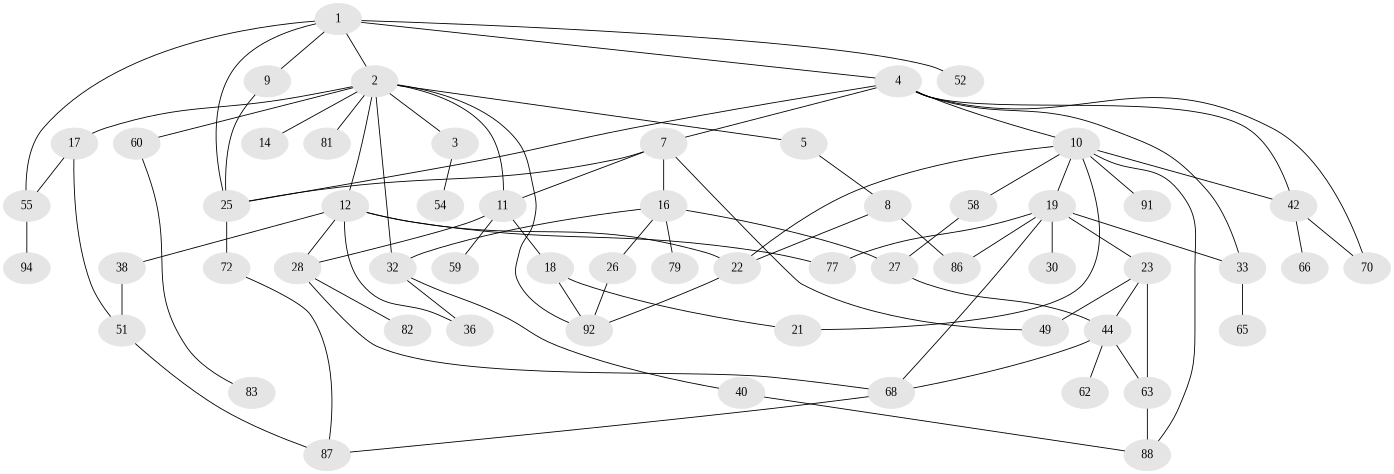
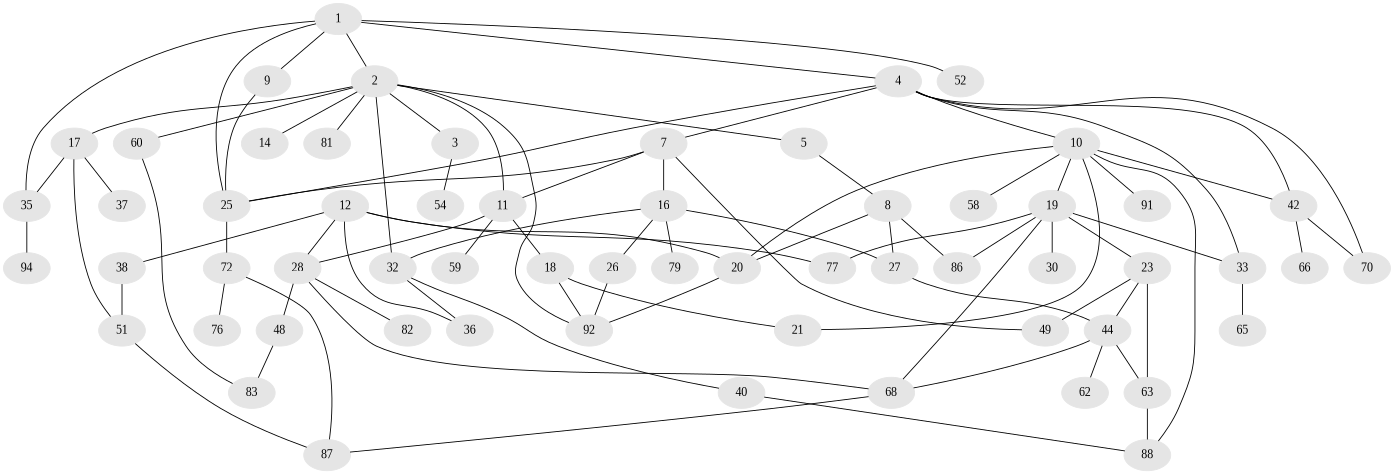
edge "2" -- "12": removed
node "55": label "55" -> "35"
node "37": added
edge "58" -- "27": now "8" -- "27"
node "22": label "22" -> "20"
node "76": added
node "48": added
